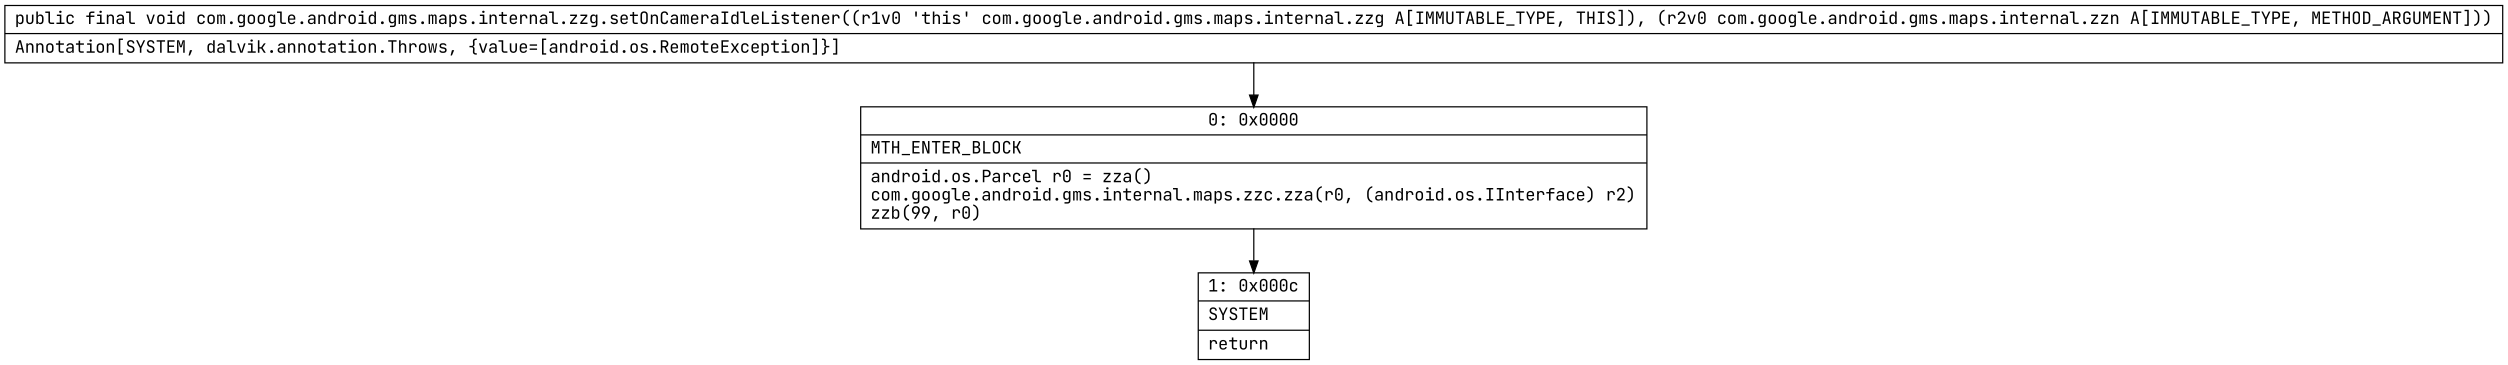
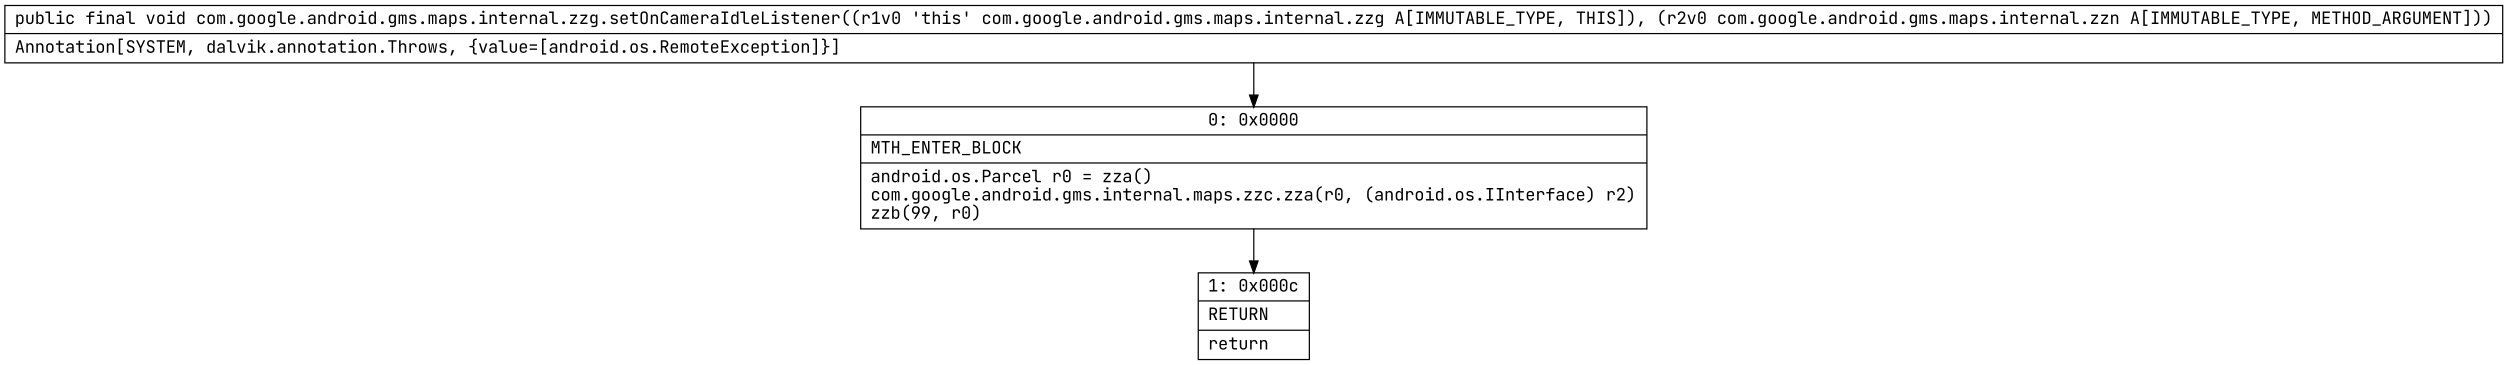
node "1: 0x000c": text "SYSTEM" -> "RETURN"
